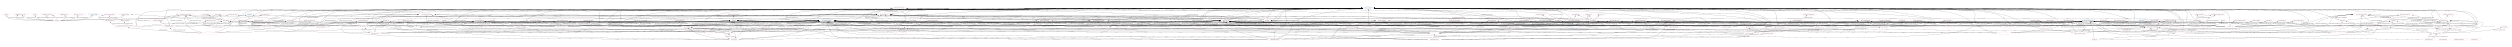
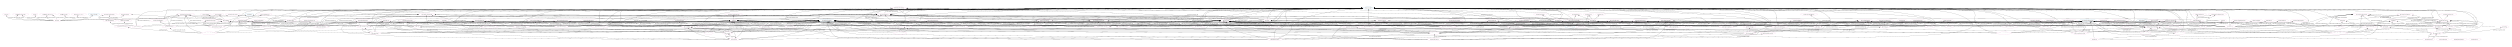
edge "patent:classifica..." -> "schema:codeReposi...": now "okh:repo" -> "schema:codeReposi..."
